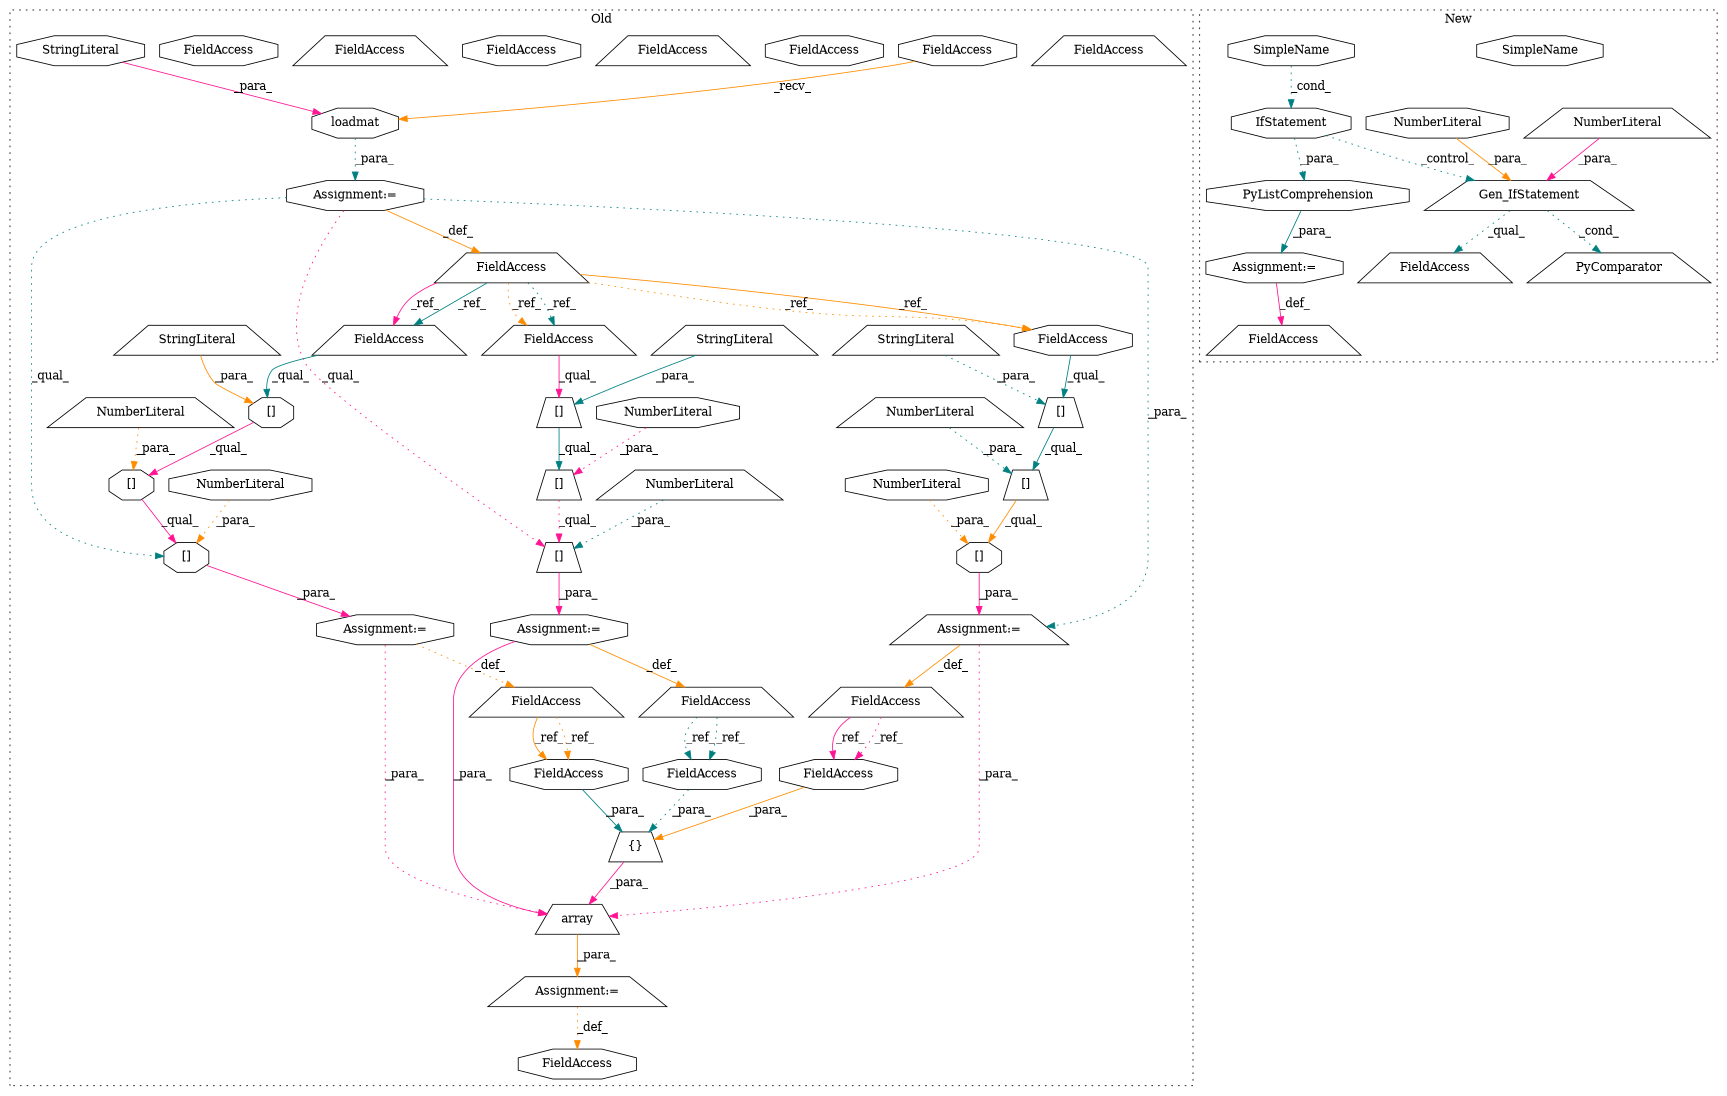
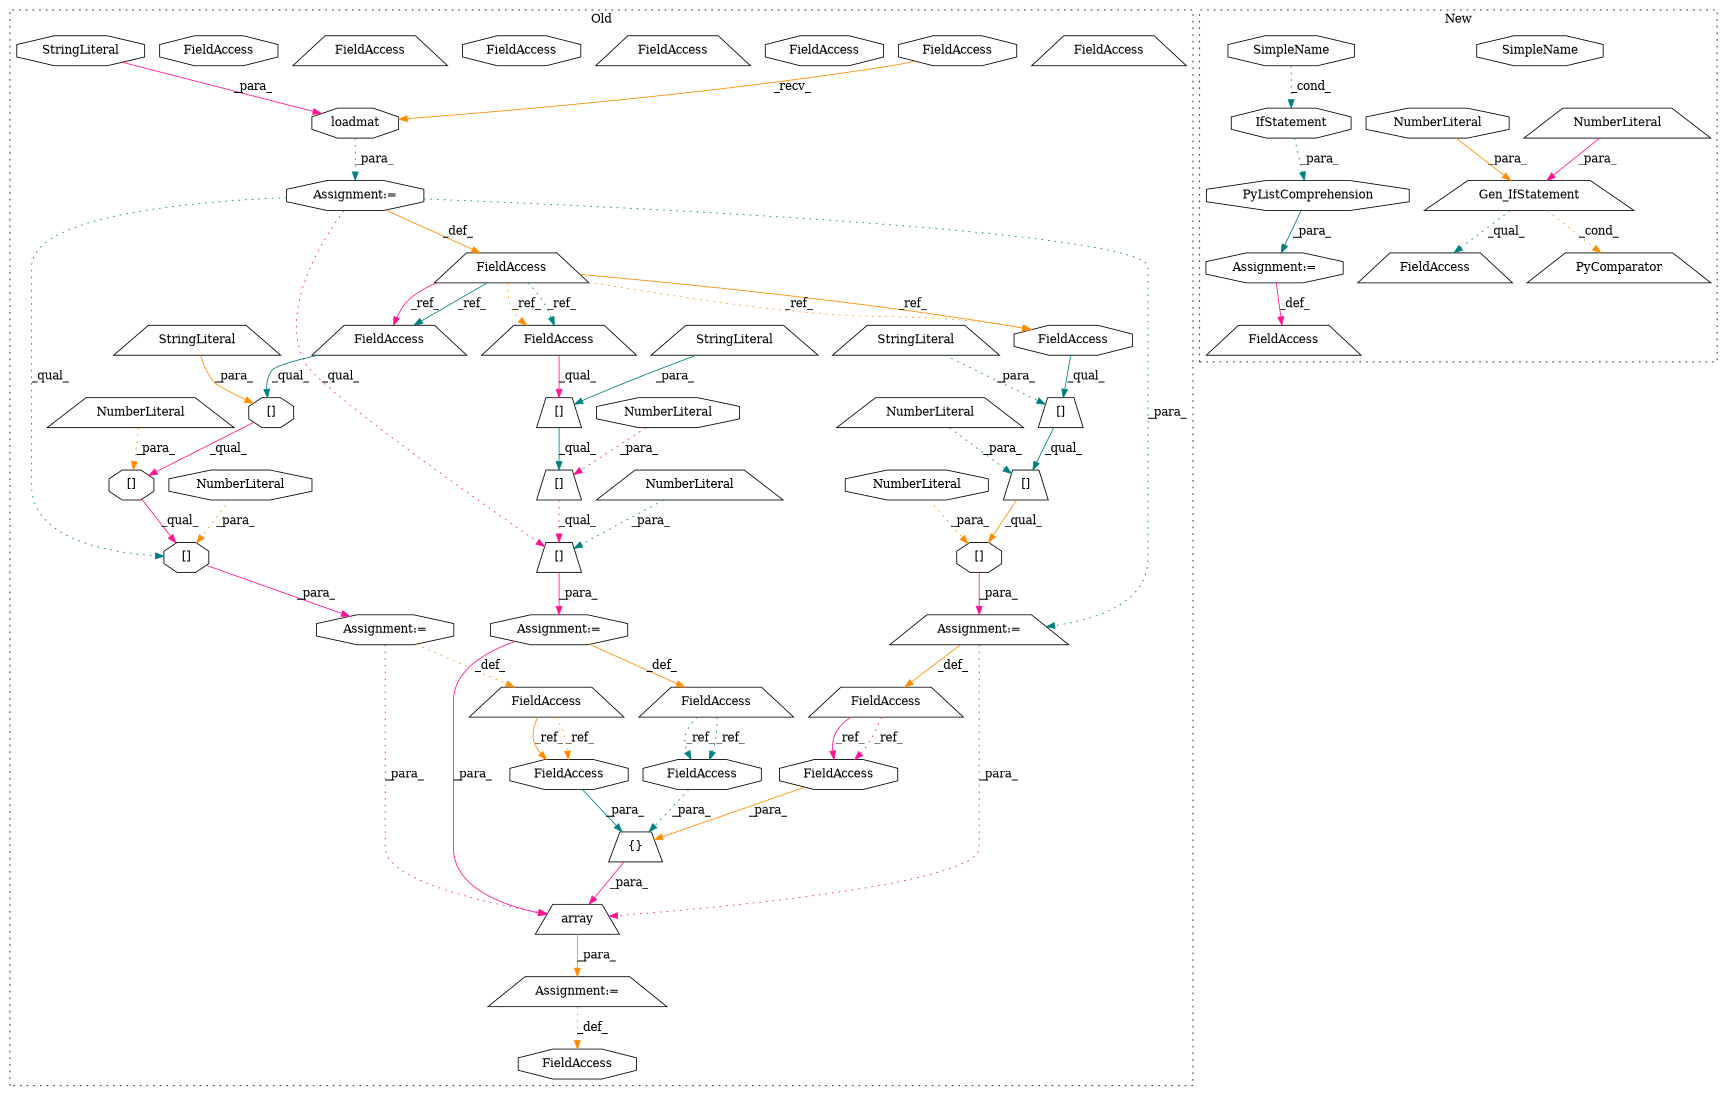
edge "IfStatement" -> "Gen_IfStatement": removed, label "_control_"
edge "Gen_IfStatement" -> "PyComparator": color teal -> darkorange
